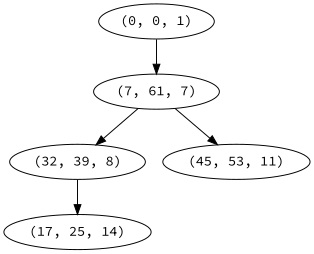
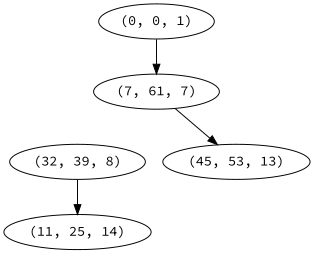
edge "(7, 61, 7)" -> "(32, 39, 8)": removed
node "(45, 53, 11)": label "(45, 53, 11)" -> "(45, 53, 13)"
node "(17, 25, 14)": label "(17, 25, 14)" -> "(11, 25, 14)"
